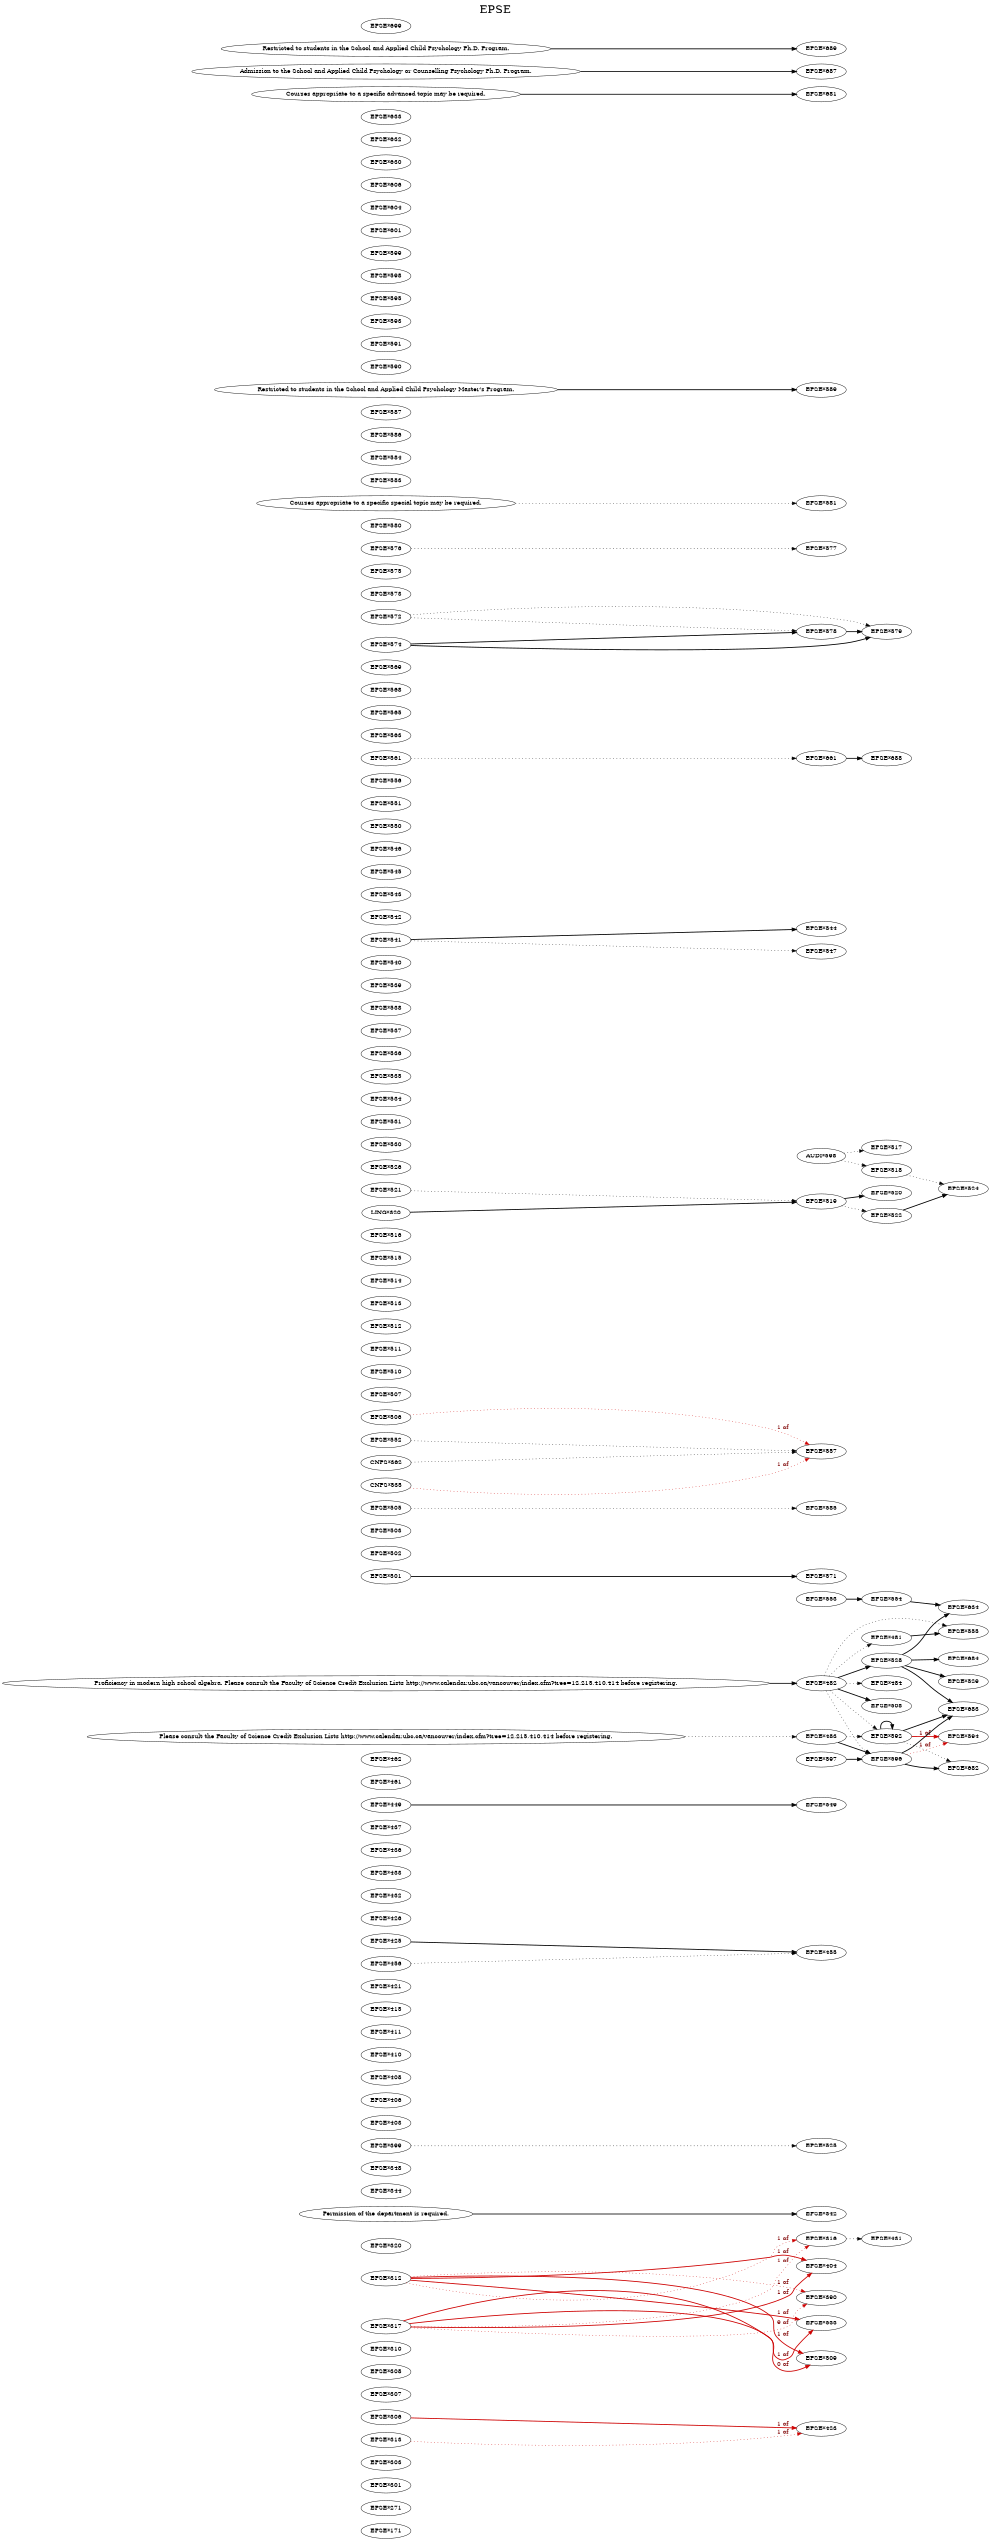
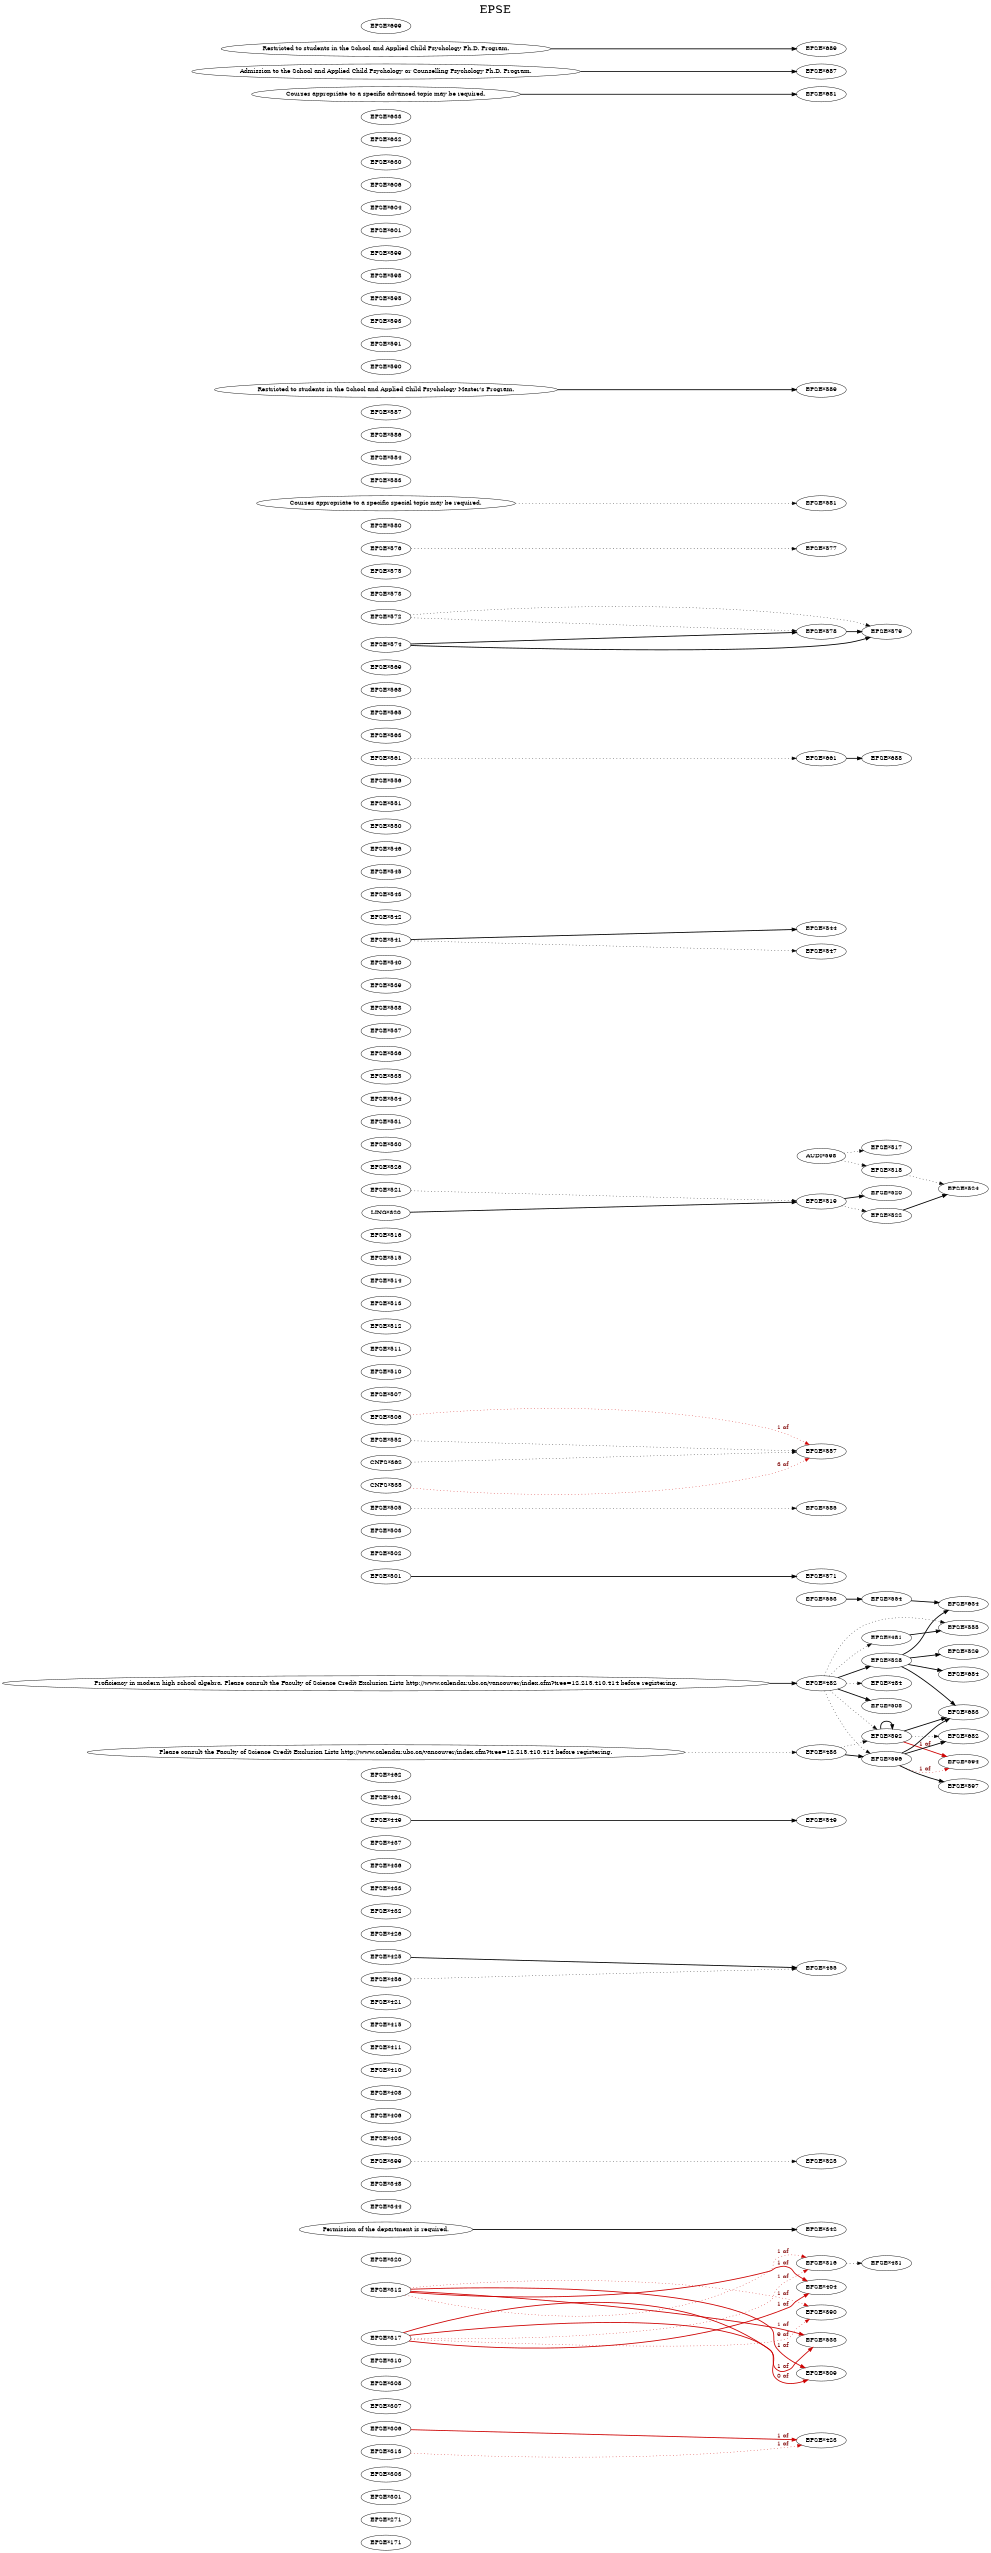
edge "CNPS*535" -> "EPSE*557": label "1 of" -> "3 of"
edge "EPSE*597" -> "EPSE*596": reversed
